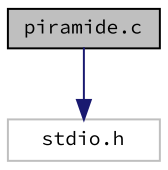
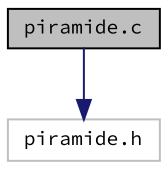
node "stdio.h": label "stdio.h" -> "piramide.h"
